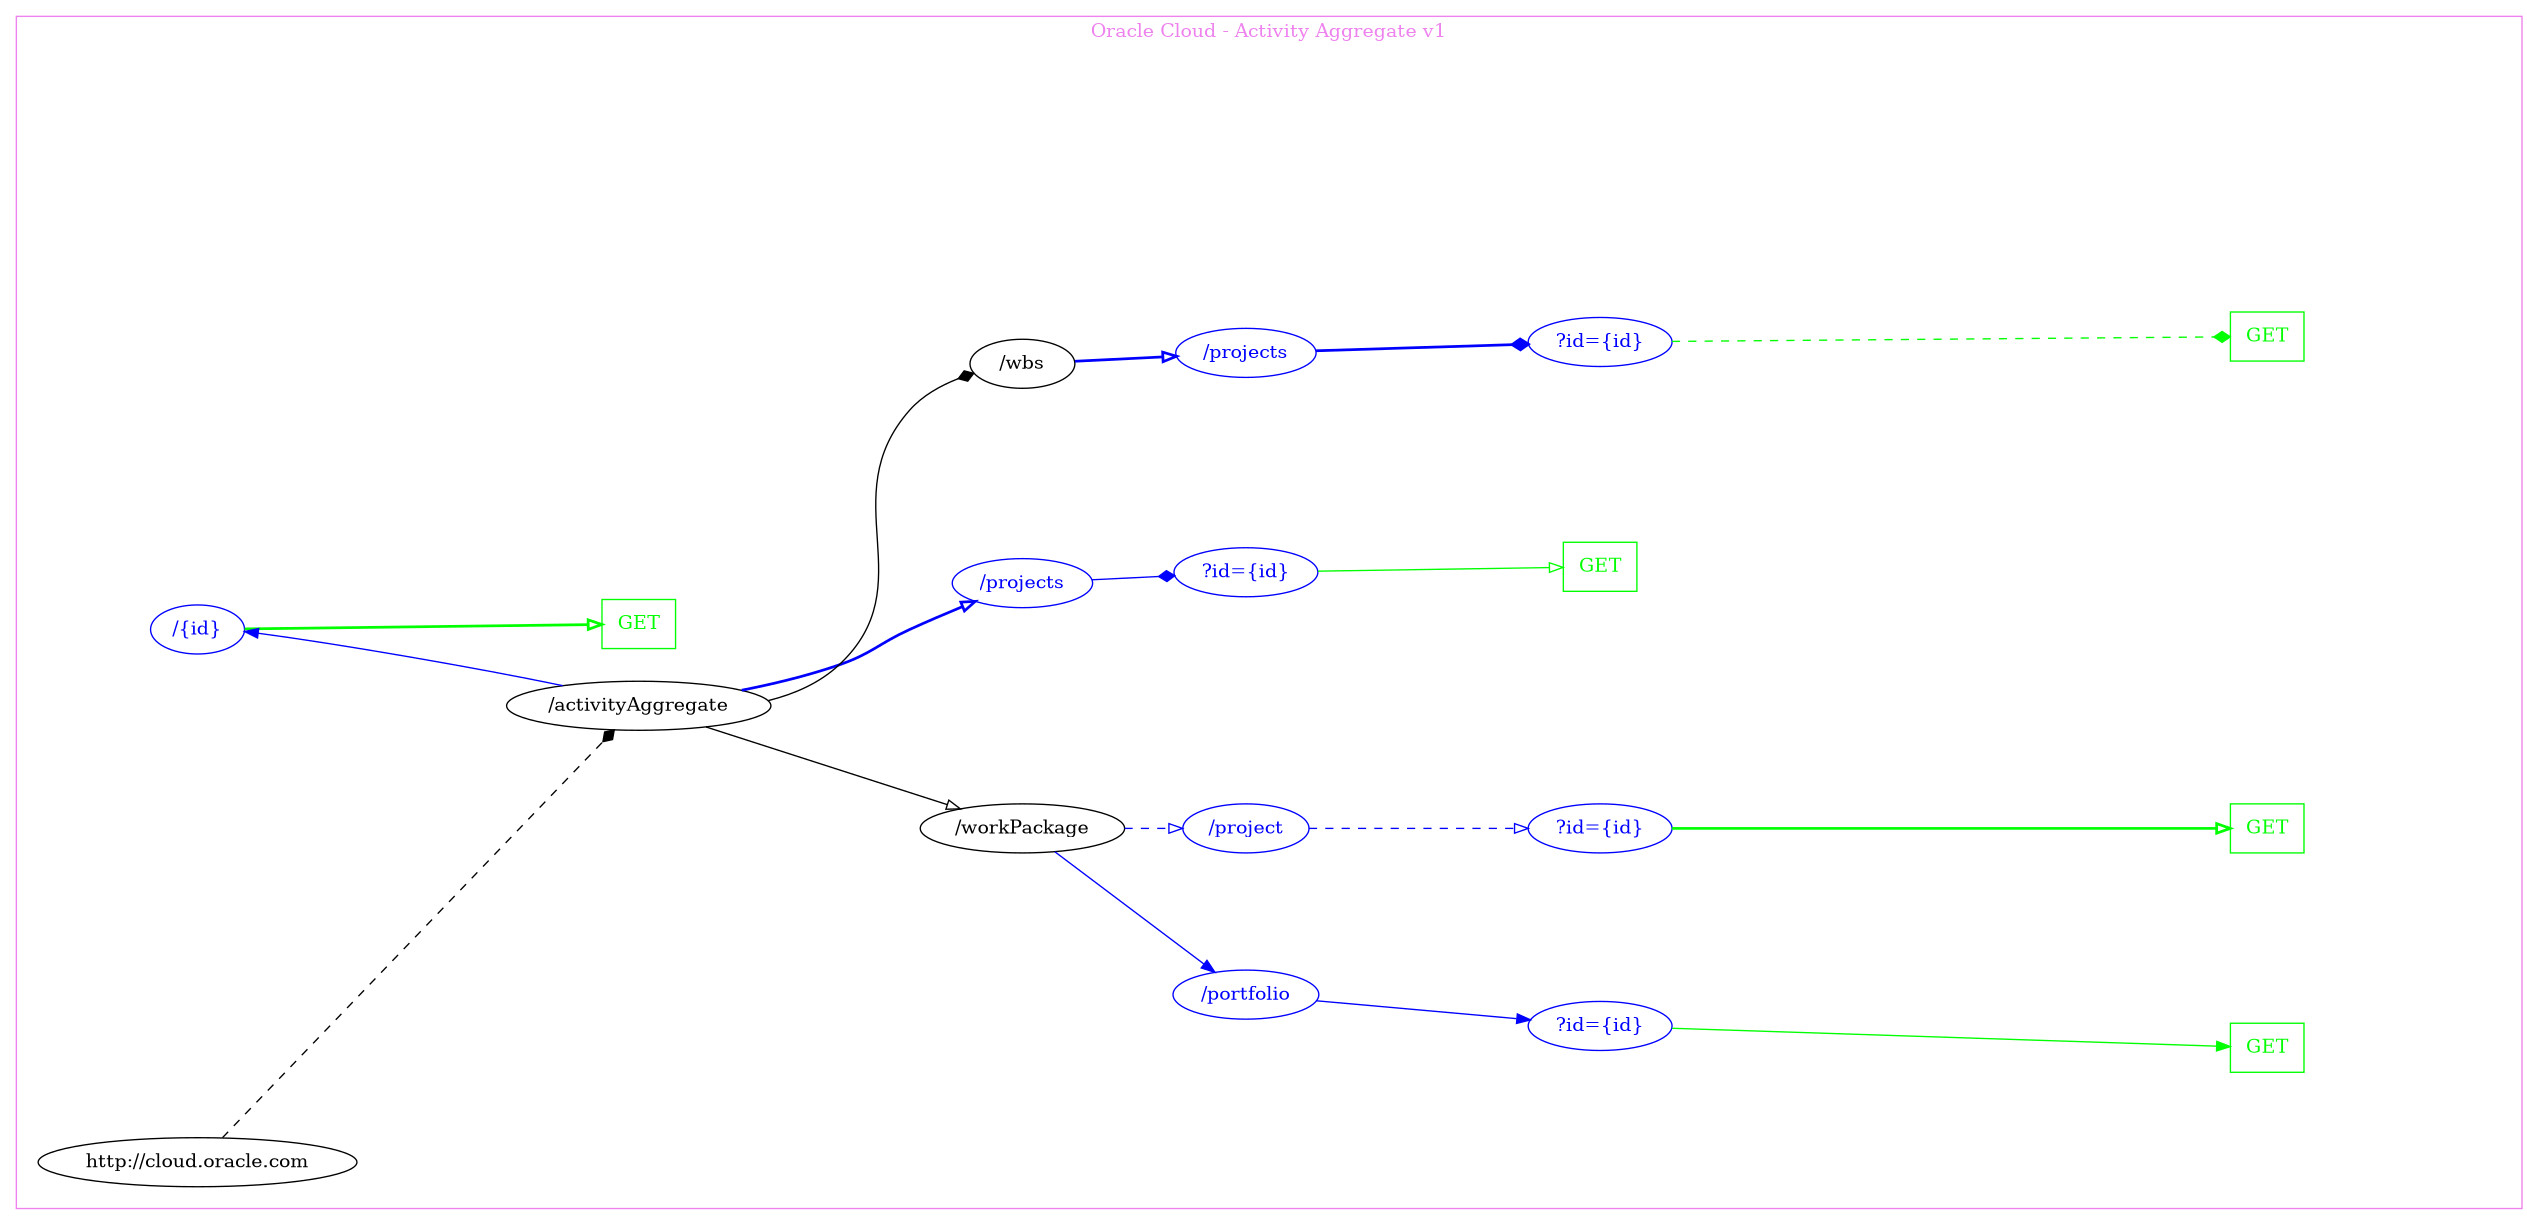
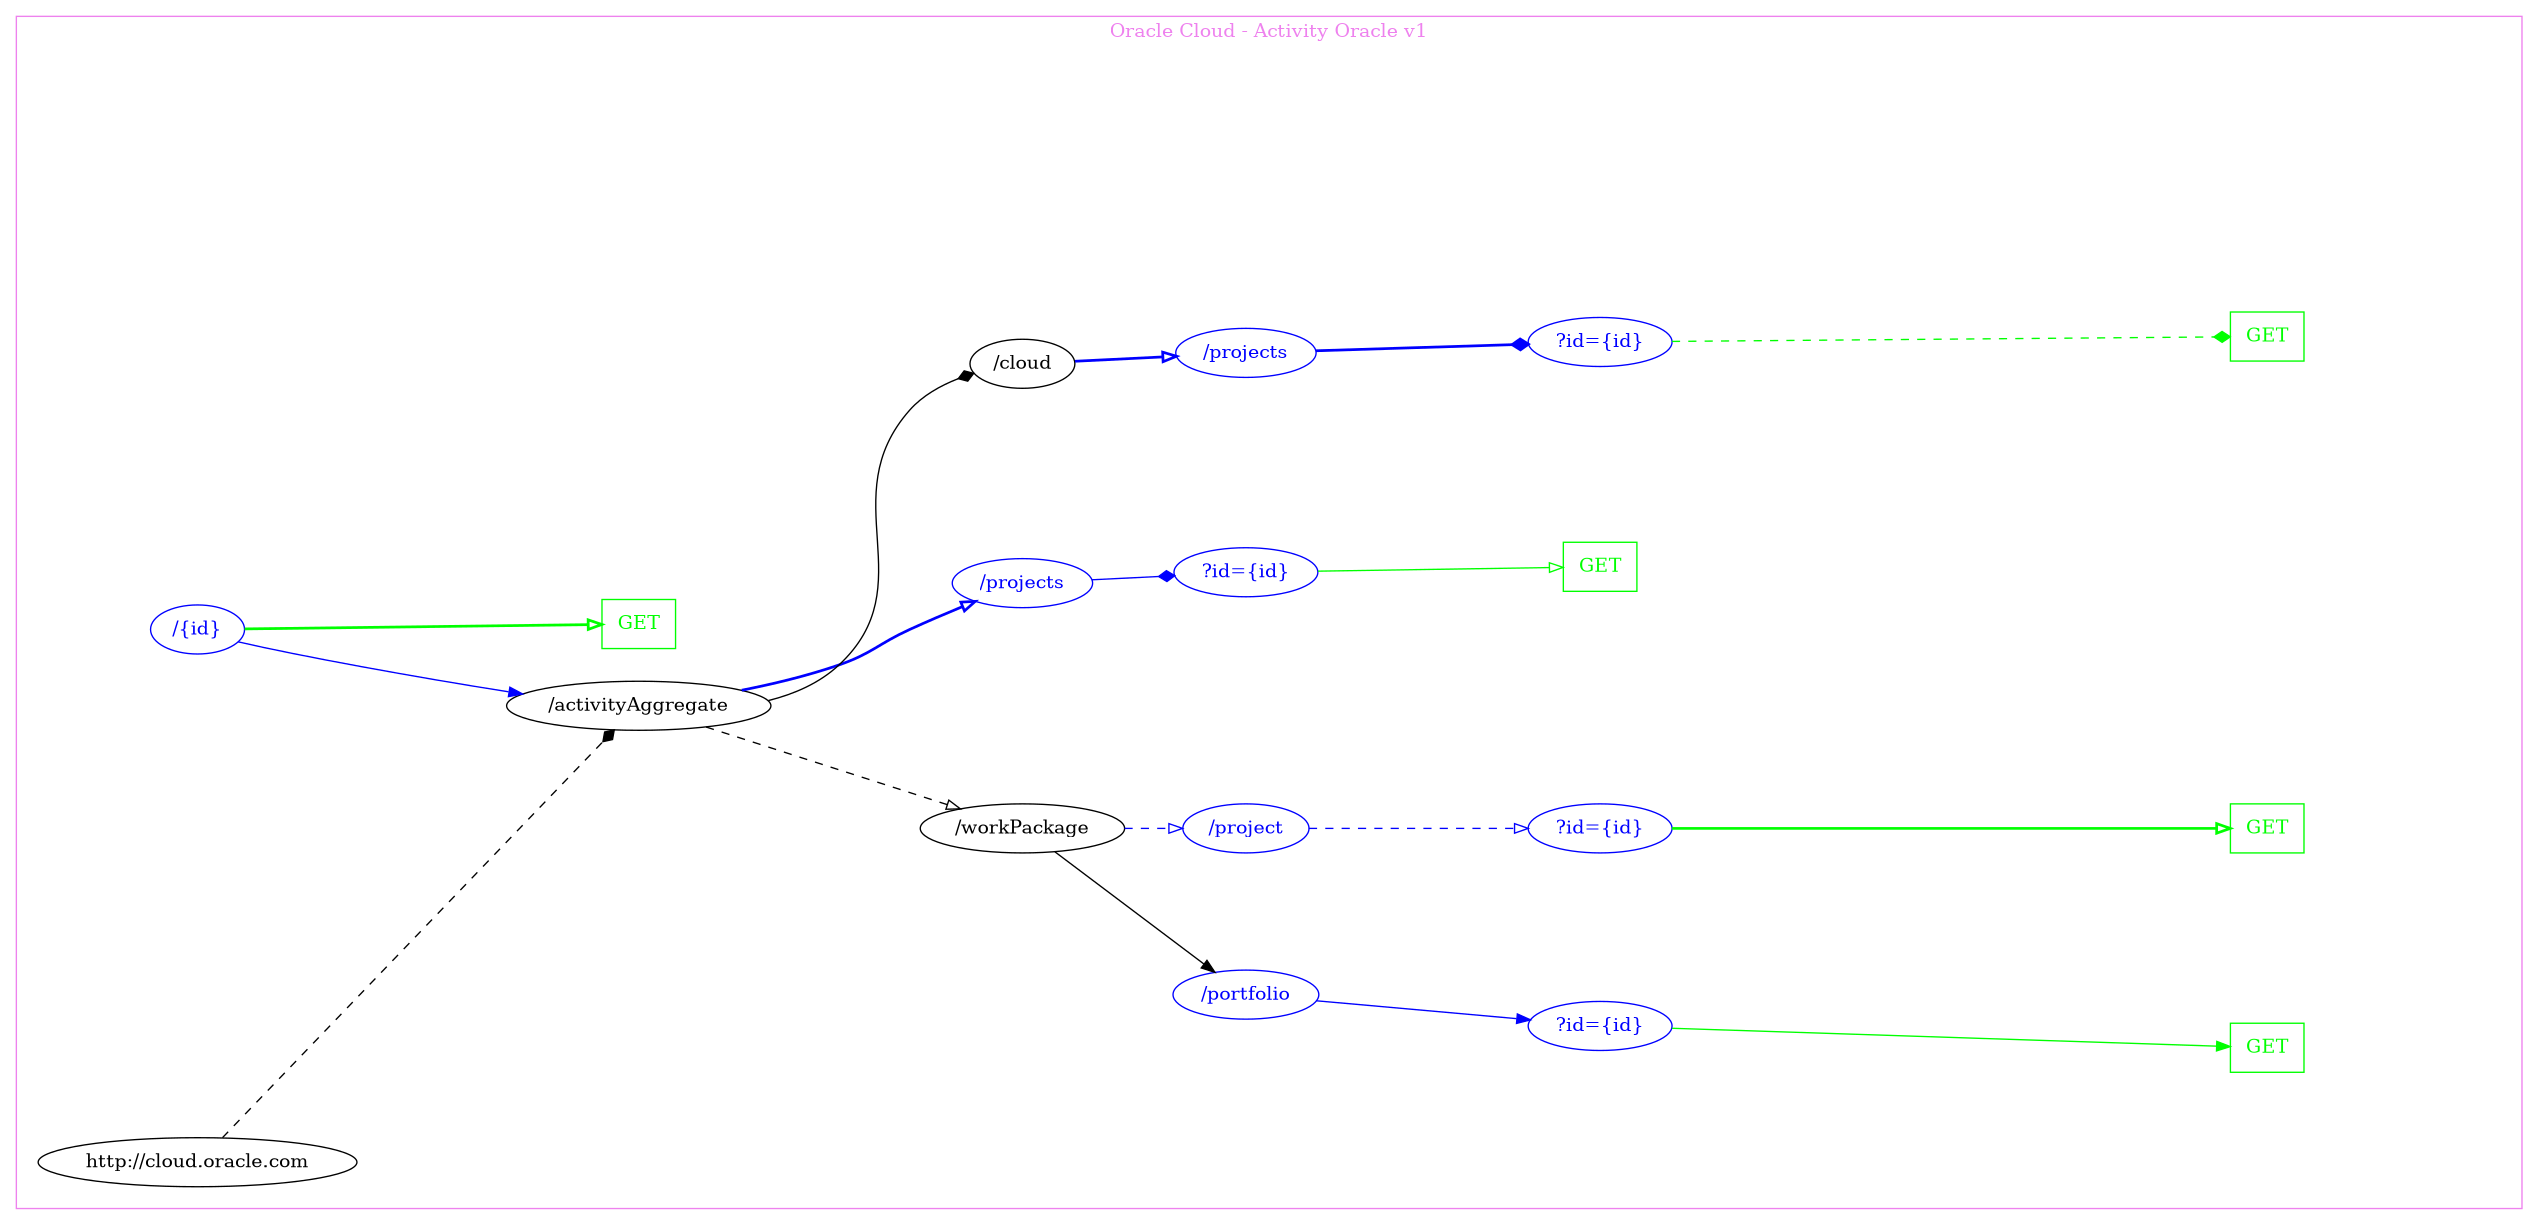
cluster "Oracle Cloud - Activity Aggregate v1": label "Oracle Cloud - Activity Aggregate v1" -> "Oracle Cloud - Activity Oracle v1"
node "/wbs": label "/wbs" -> "/cloud"
edge "/activityAggregate" -> "/{id}": reversed
edge "/activityAggregate" -> "/workPackage": style solid -> dashed
edge "/workPackage" -> "/portfolio": color blue -> black
